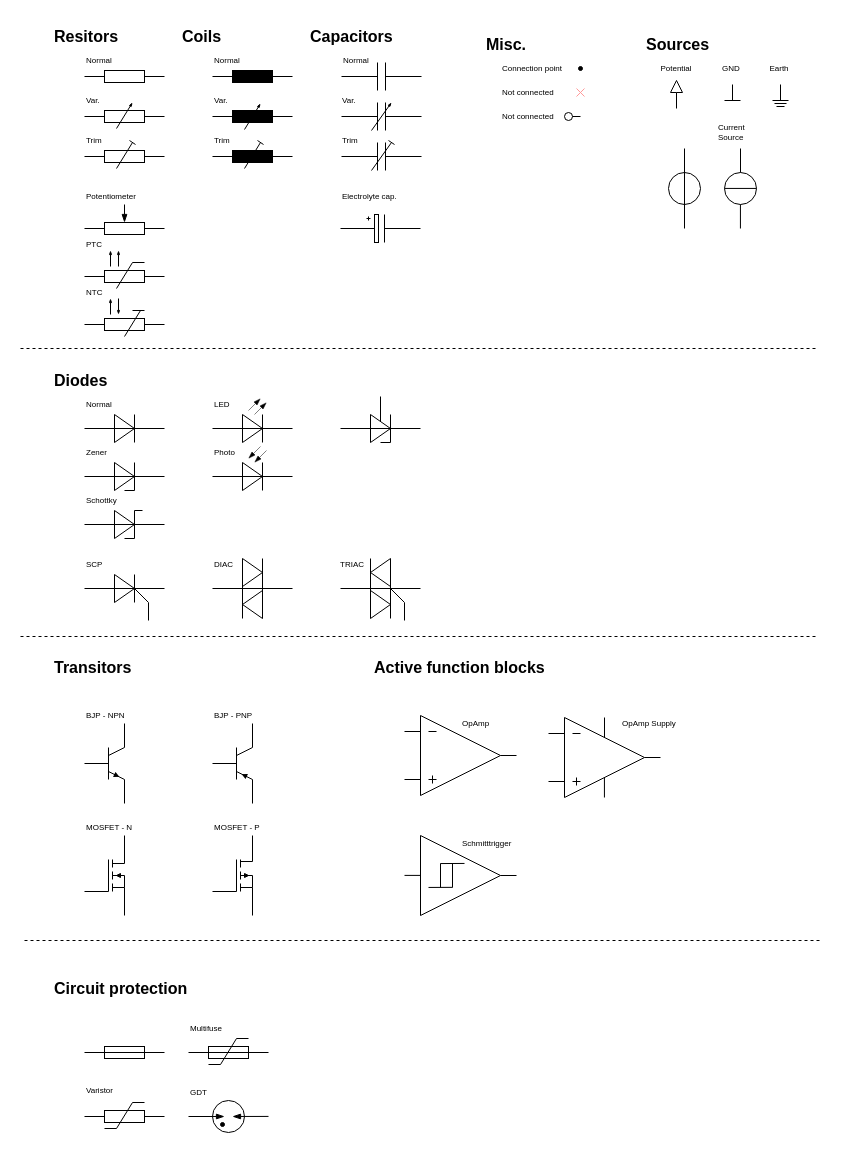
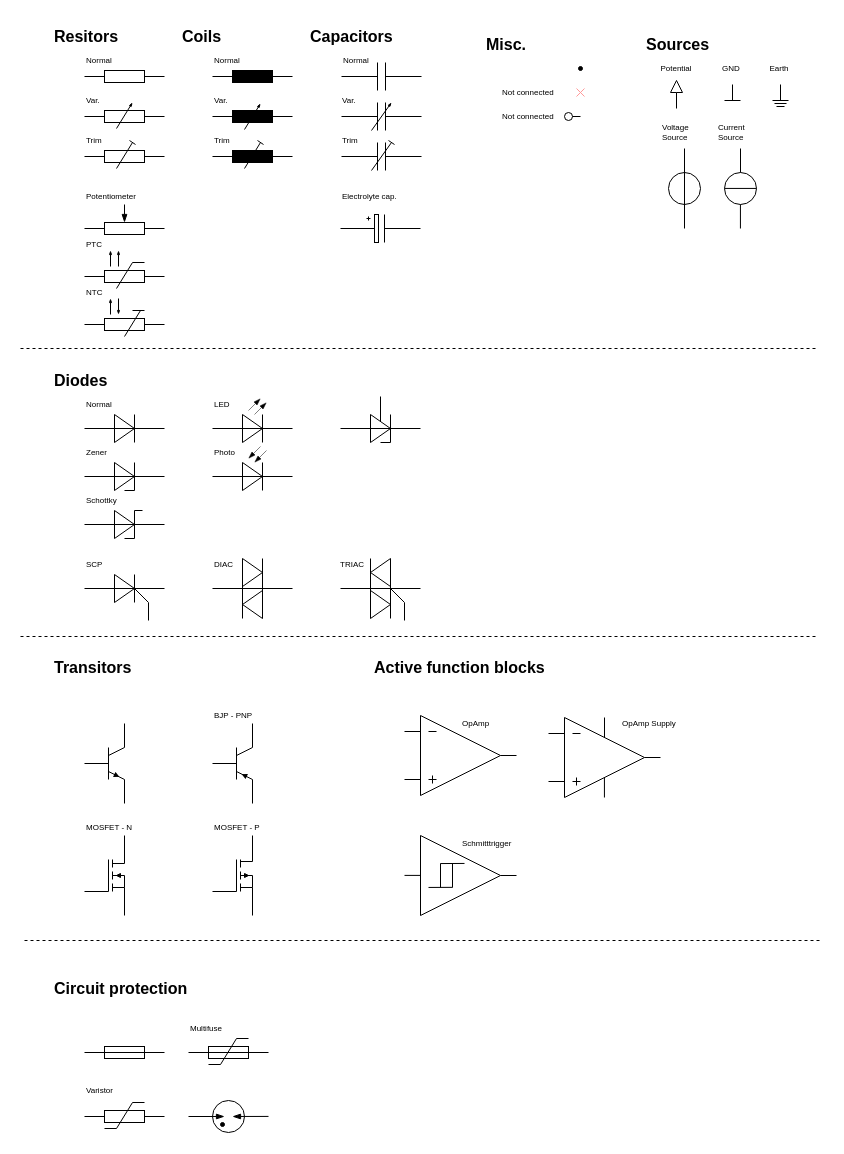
node "Connection point": removed
node "Voltage Source": added
node "BJP - NPN": removed
node "GDT": removed
